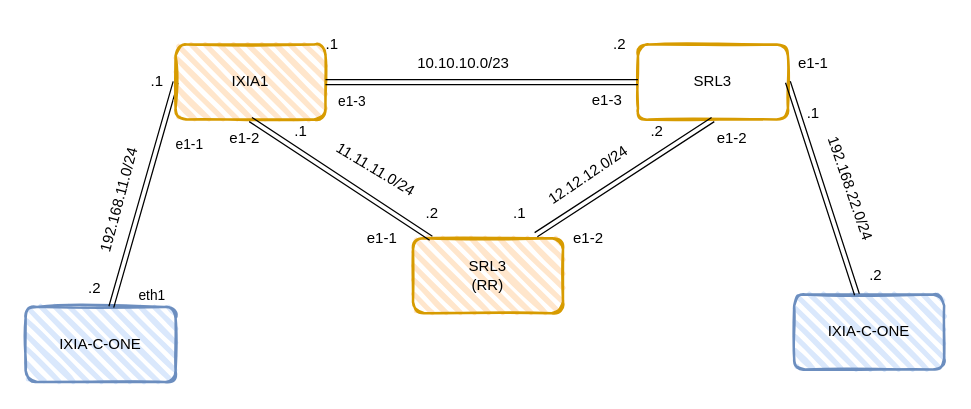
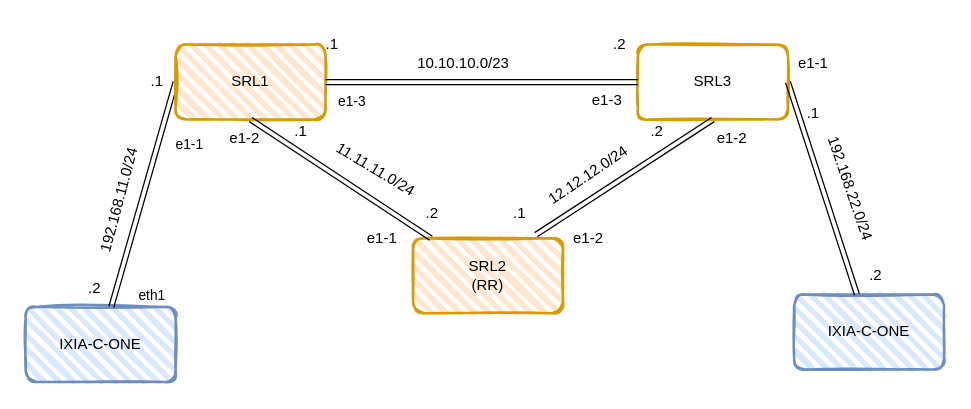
node "IXIA1": label "IXIA1" -> "SRL1"
node "SRL3 (RR)": label "SRL3 (RR)" -> "SRL2 (RR)"
